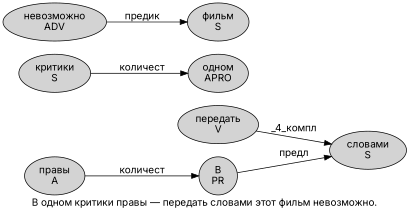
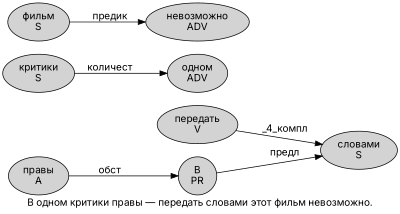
edge "невозможно ADV" -> "фильм S": reversed
node "одном APRO": label "одном APRO" -> "одном ADV"
edge "правы A" -> "В PR": label "количест" -> "обст"
